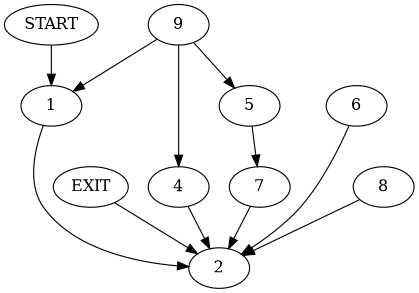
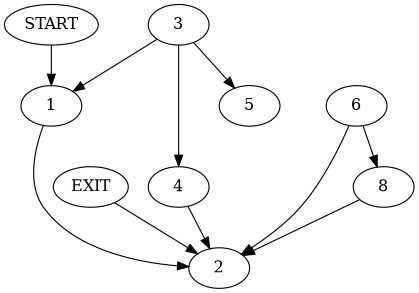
node "9": label "9" -> "3"
edge "6" -> "8": added
node "7": removed
